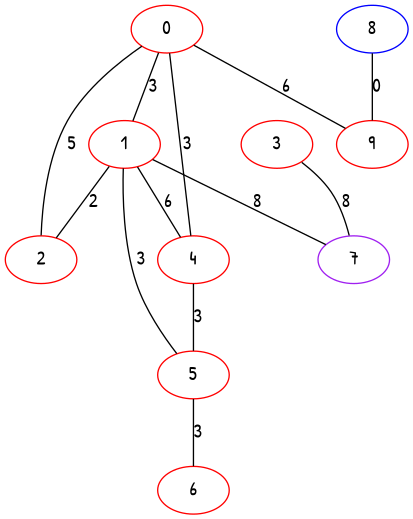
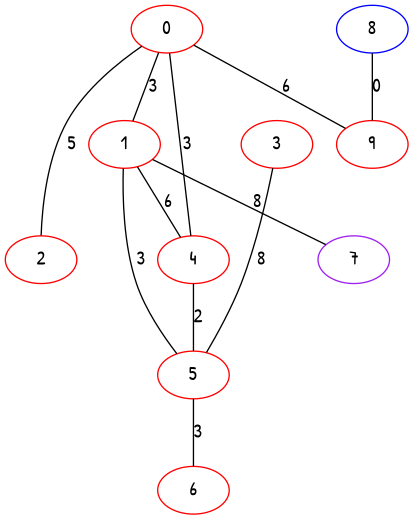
edge "3" -- "7": now "3" -- "5"
edge "1" -- "2": removed, label "2"
edge "4" -- "5": label "3" -> "2"
